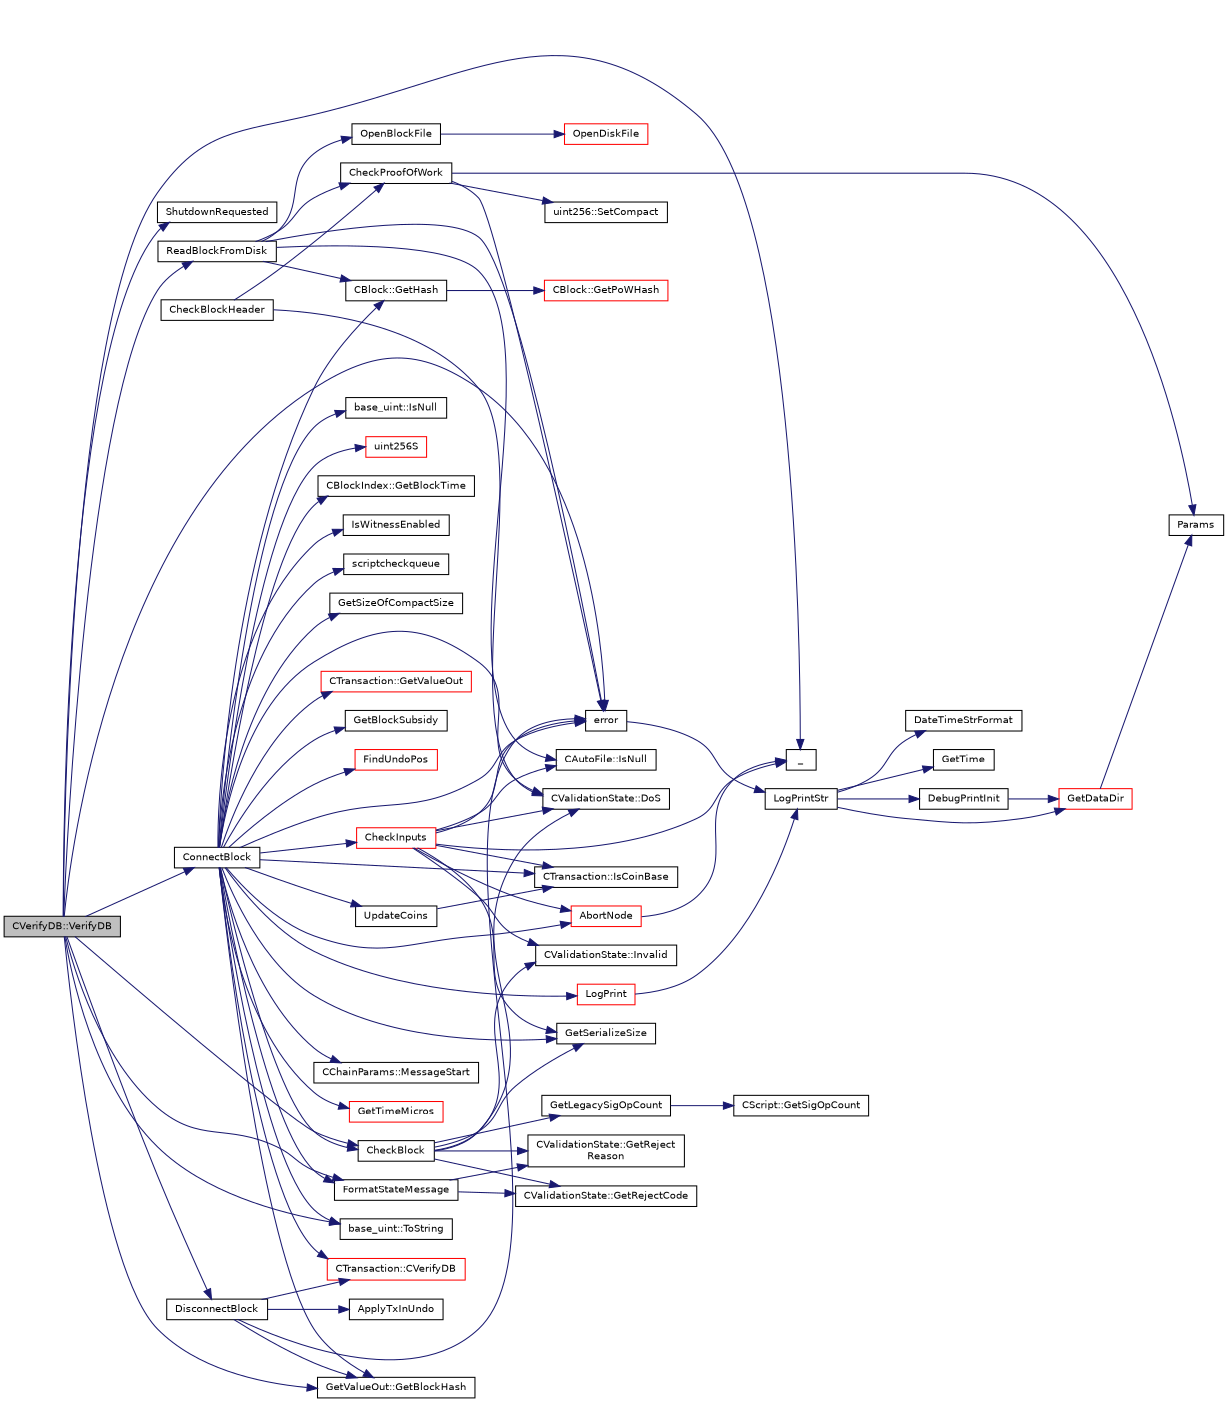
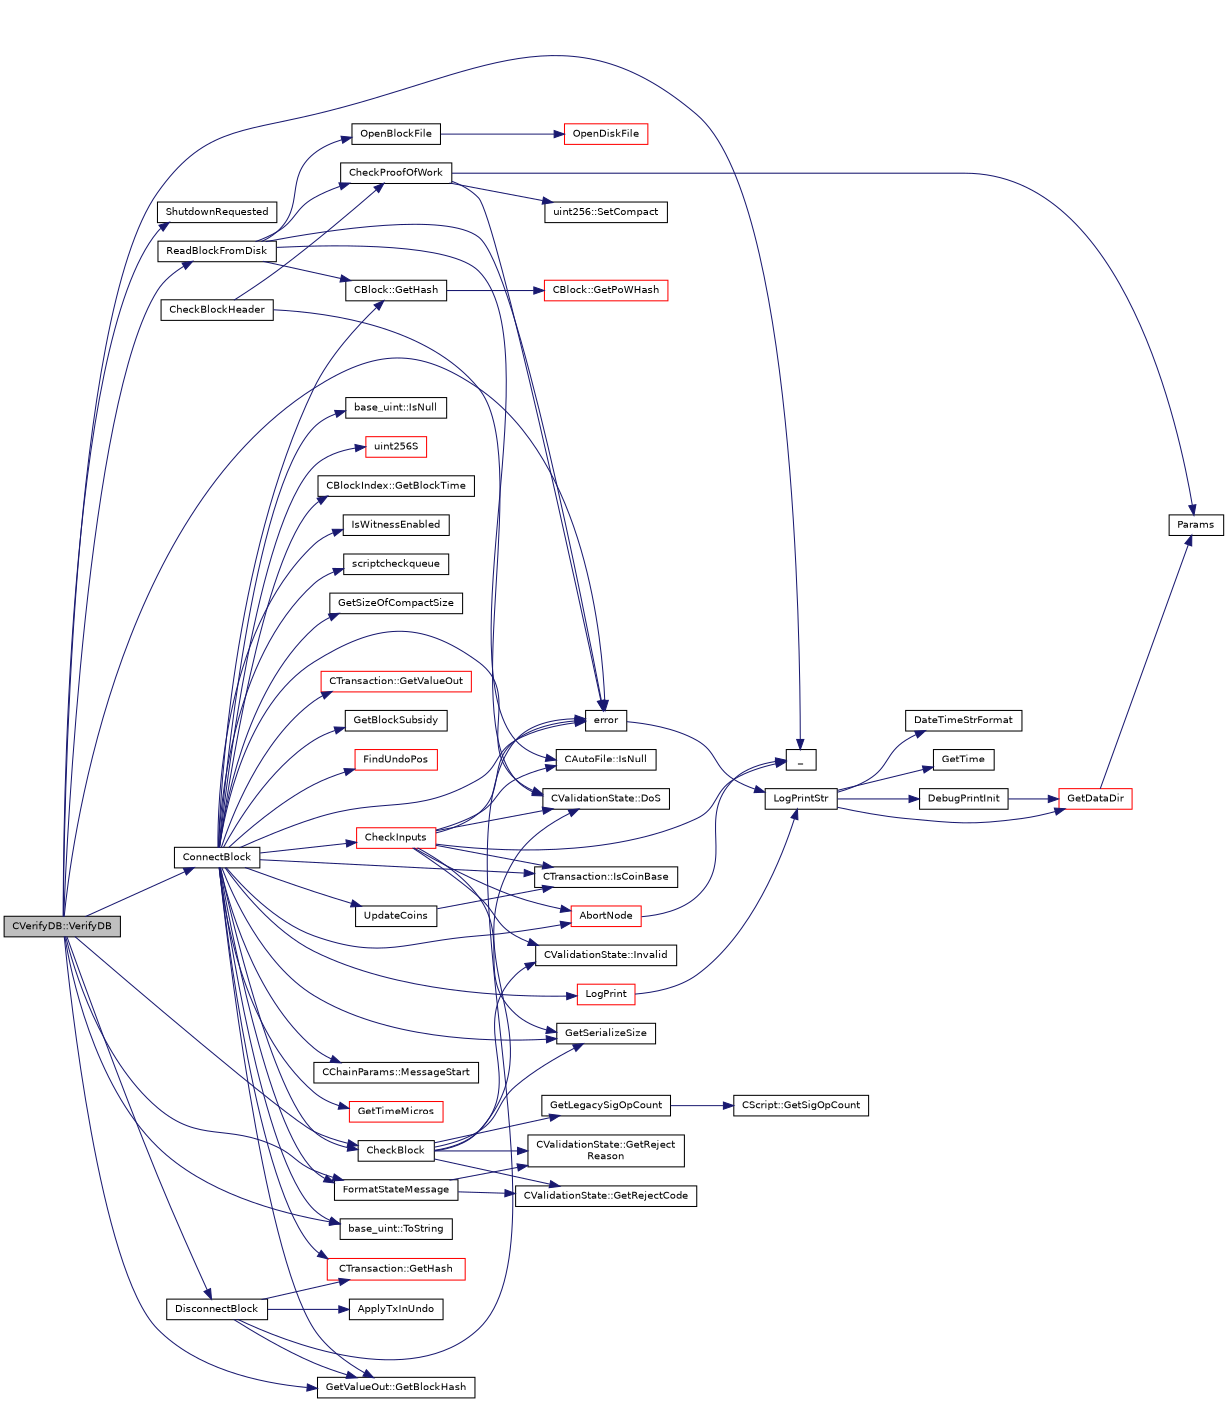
node "CTransaction::CVerifyDB": label "CTransaction::CVerifyDB" -> "CTransaction::GetHash"
